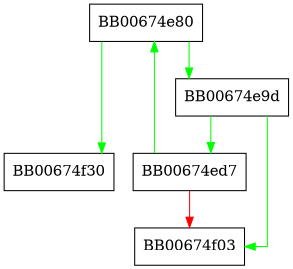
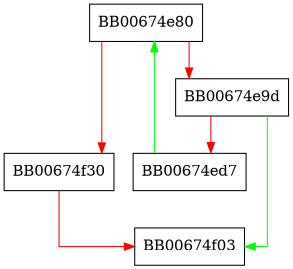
edge "BB00674e80" -> "BB00674e9d": color green -> red
edge "BB00674e80" -> "BB00674f30": color green -> red
edge "BB00674e9d" -> "BB00674ed7": color green -> red
edge "BB00674ed7" -> "BB00674f03": now "BB00674f30" -> "BB00674f03"
